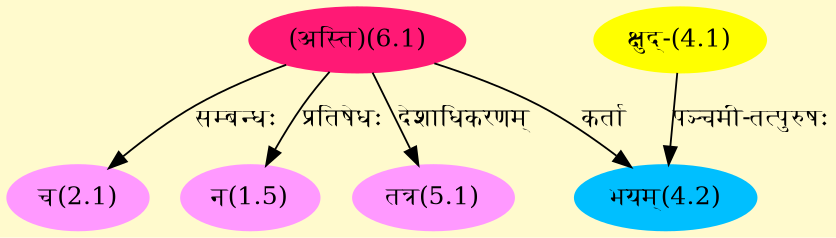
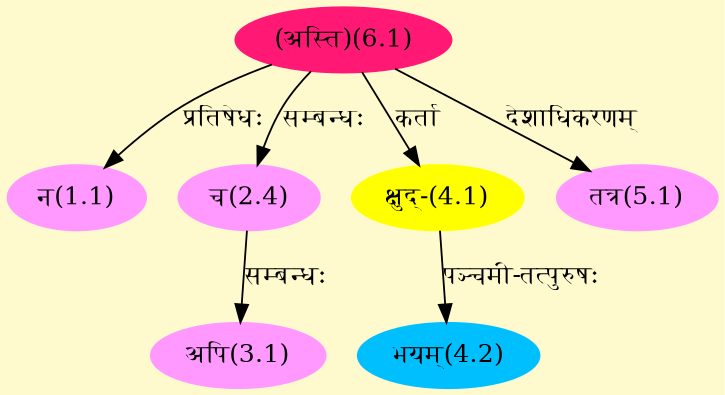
edge "(अस्ति)(6.1)" -> "भयम्(4.2)": now "(अस्ति)(6.1)" -> "क्षुद्-(4.1)"
node "च(2.1)": label "च(2.1)" -> "च(2.4)"
node "न(1.5)": label "न(1.5)" -> "न(1.1)"
node "अपि(3.1)": added
